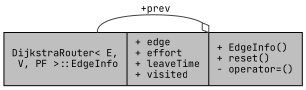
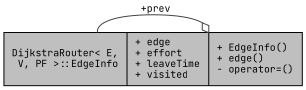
node "DijkstraRouter< E,": text "+ reset()" -> "+ edge()"
